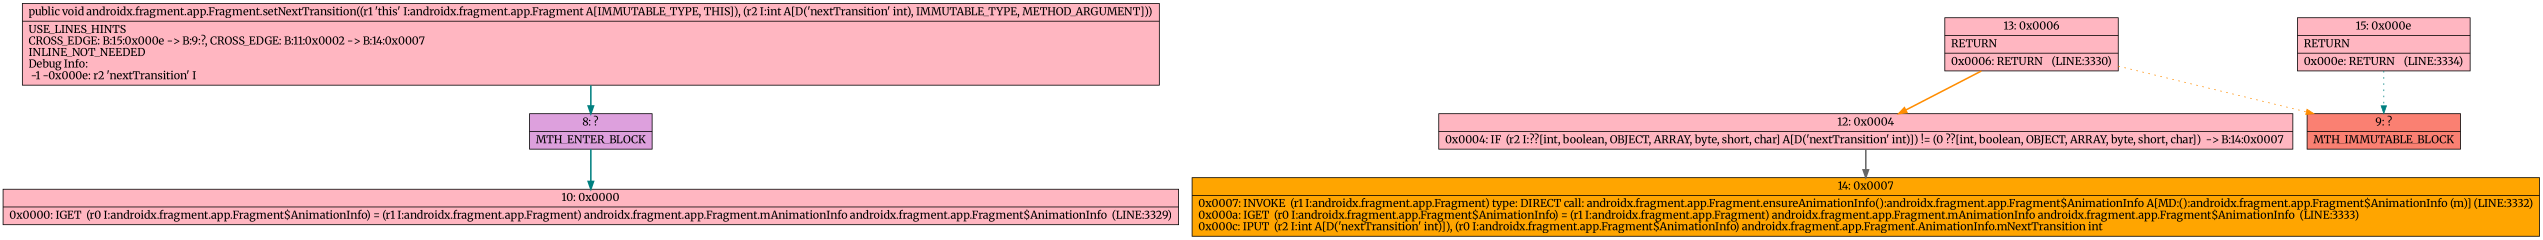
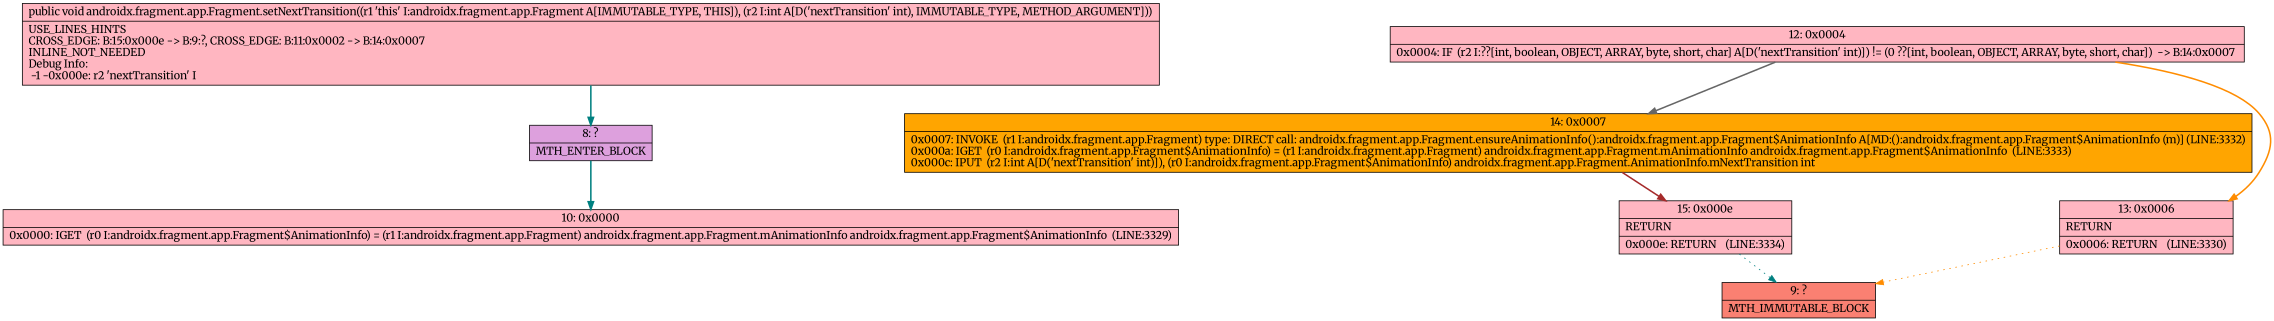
edge "13: 0x0006" -> "12: 0x0004": reversed
edge "14: 0x0007" -> "15: 0x000e": added
